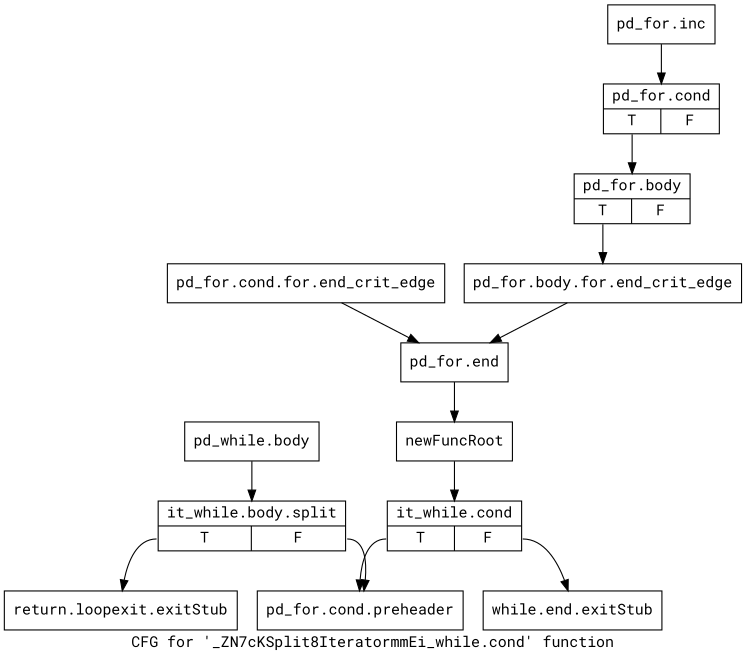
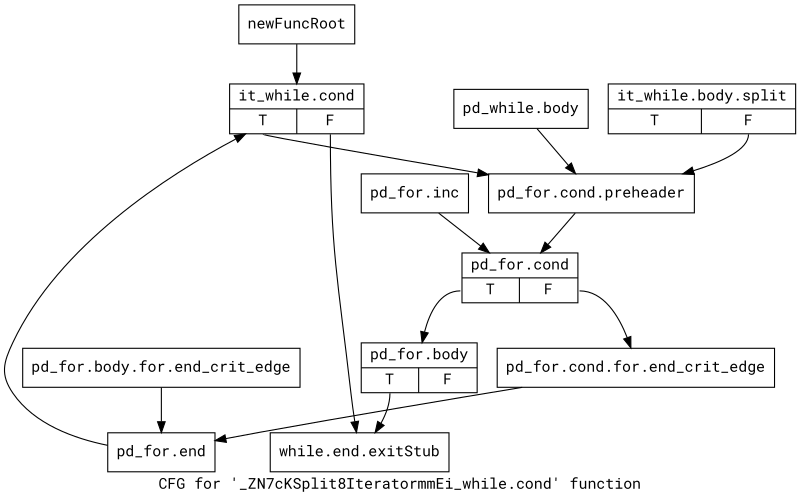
edge "pd_for.cond.preheader" -> "pd_for.cond": added
edge "pd_for.body" -> "pd_for.body.for.end_crit_edge": now "pd_for.body" -> "while.end.exitStub"
edge "pd_for.cond" -> "pd_for.cond.for.end_crit_edge": added
edge "pd_for.end" -> "newFuncRoot": now "pd_for.end" -> "it_while.cond"
edge "pd_while.body" -> "it_while.body.split": now "pd_while.body" -> "pd_for.cond.preheader"
node "return.loopexit.exitStub": removed
